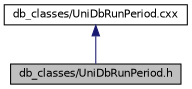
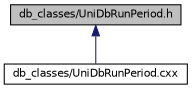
edge "db_classes/UniDbRunPeriod.h" -> "db_classes/UniDbRunPeriod.cxx": reversed
